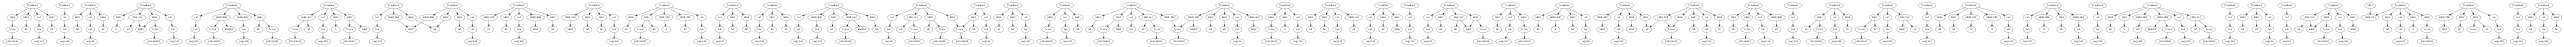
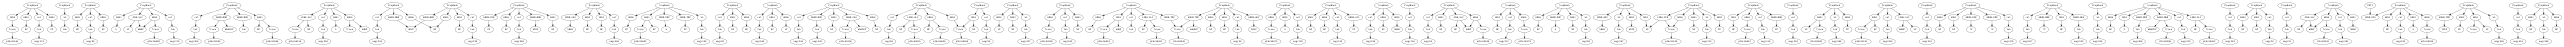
node "segr358": removed
node "segr356": removed
node "ptbr00311": removed
